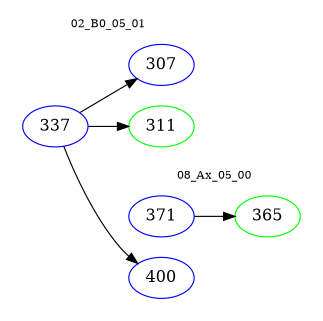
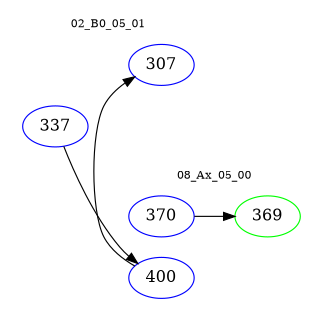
edge "337" -> "307": now "400" -> "307"
node "311": removed
node "371": label "371" -> "370"
node "365": label "365" -> "369"
